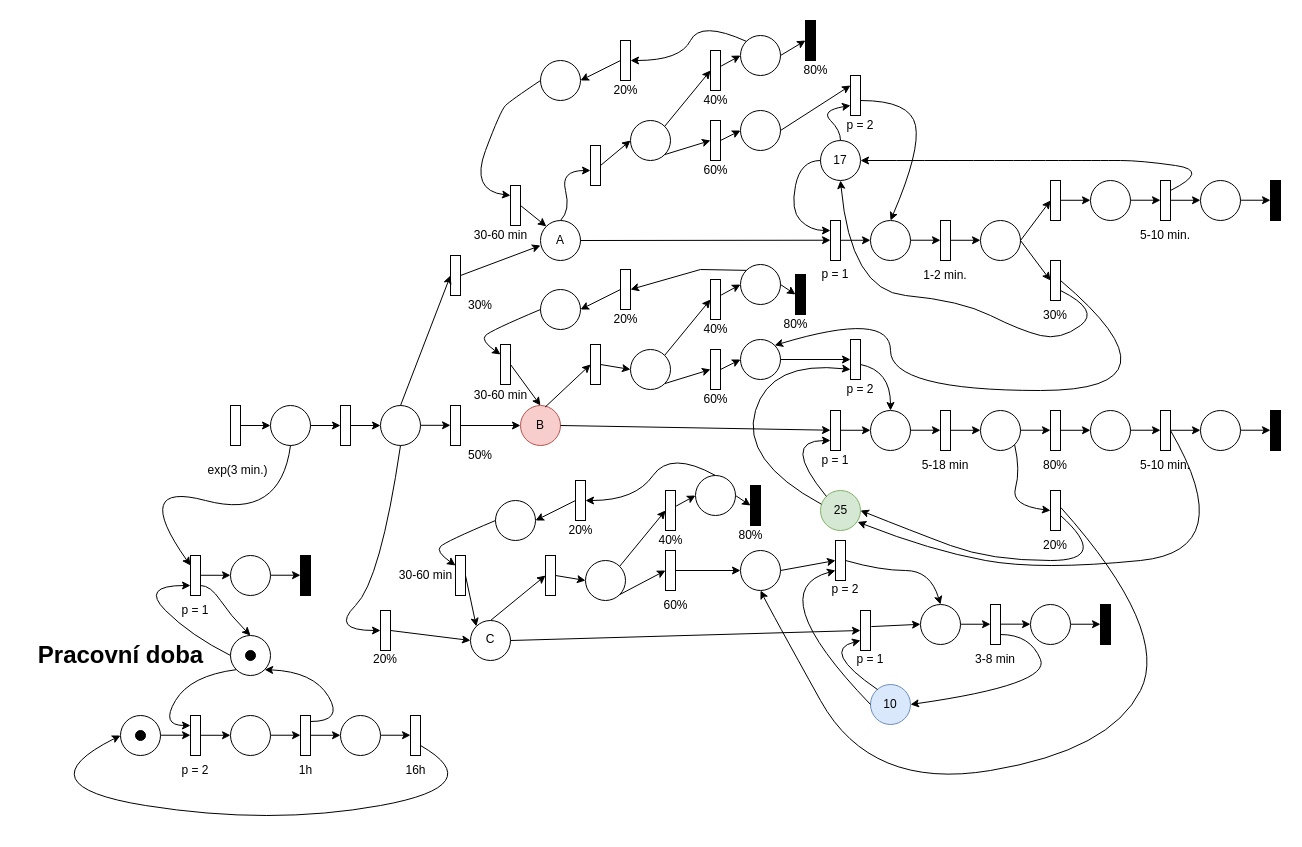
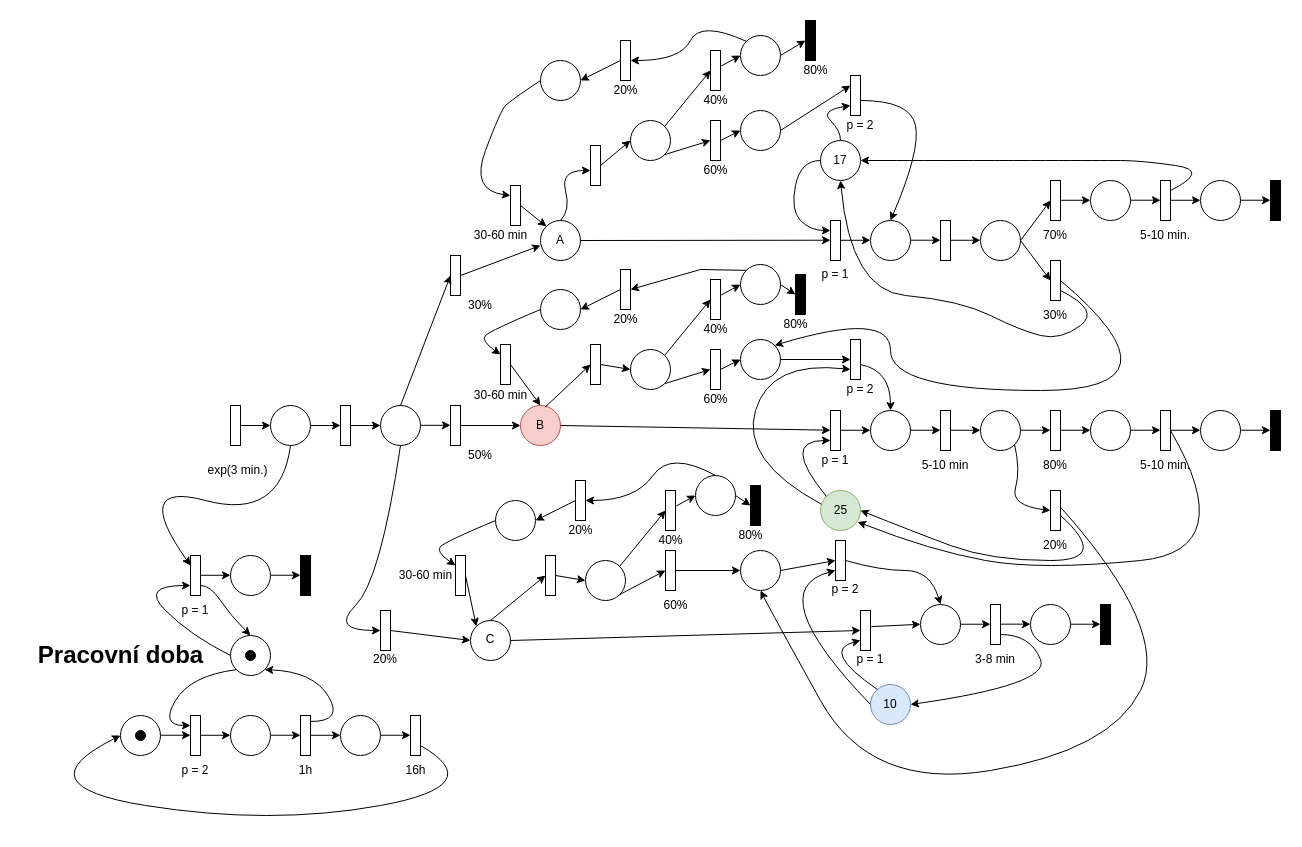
node "70%": added
node "1-2 min.": removed
node "5-18 min": label "5-18 min" -> "5-10 min"
